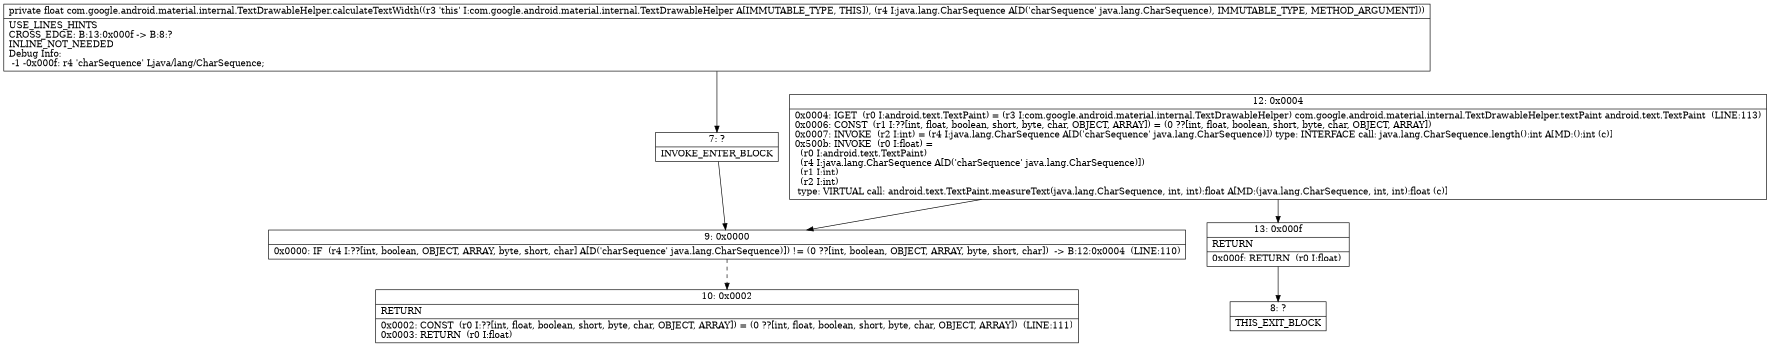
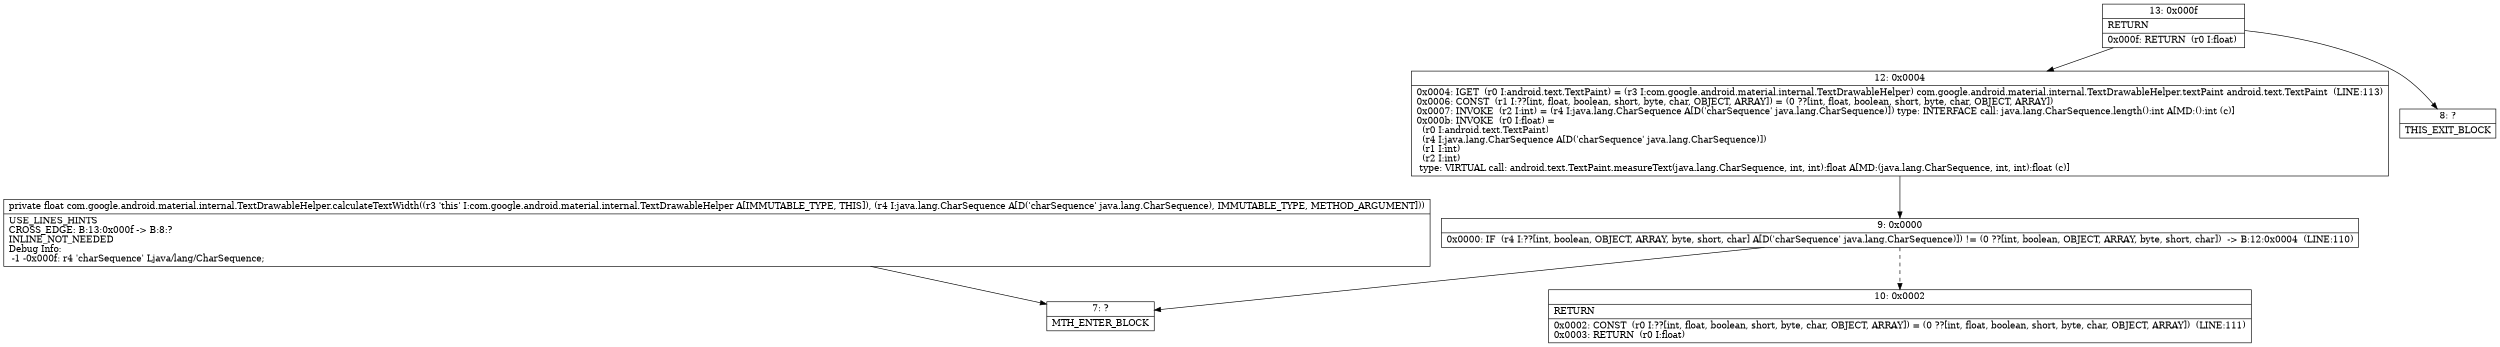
node "12: 0x0004": text "0x500b: INVOKE  (r0 I:float) =" -> "0x000b: INVOKE  (r0 I:float) ="
node "7: ?": text "INVOKE_ENTER_BLOCK" -> "MTH_ENTER_BLOCK"
edge "7: ?" -> "9: 0x0000": reversed
edge "12: 0x0004" -> "13: 0x000f": reversed
